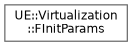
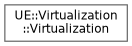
node "UE::Virtualization ::FInitParams": label "UE::Virtualization ::FInitParams" -> "UE::Virtualization ::Virtualization"
